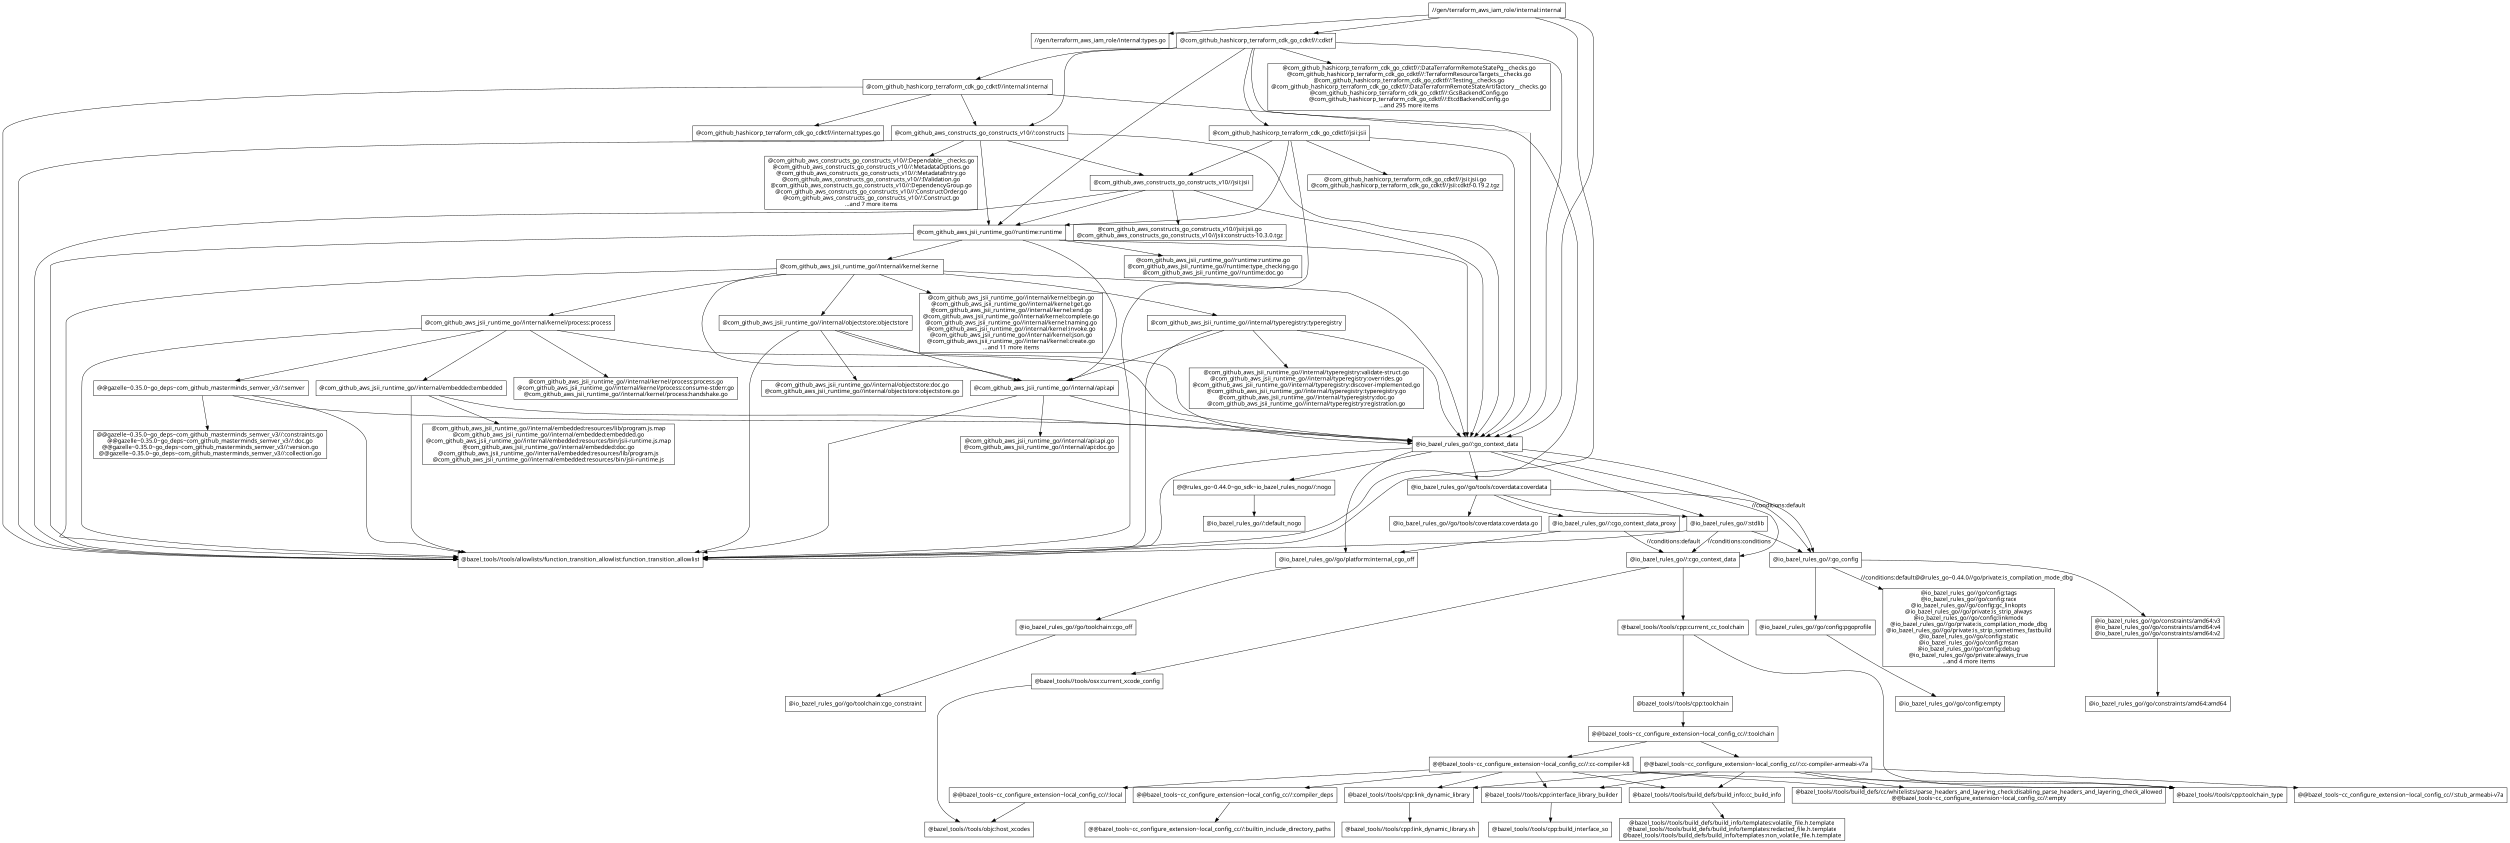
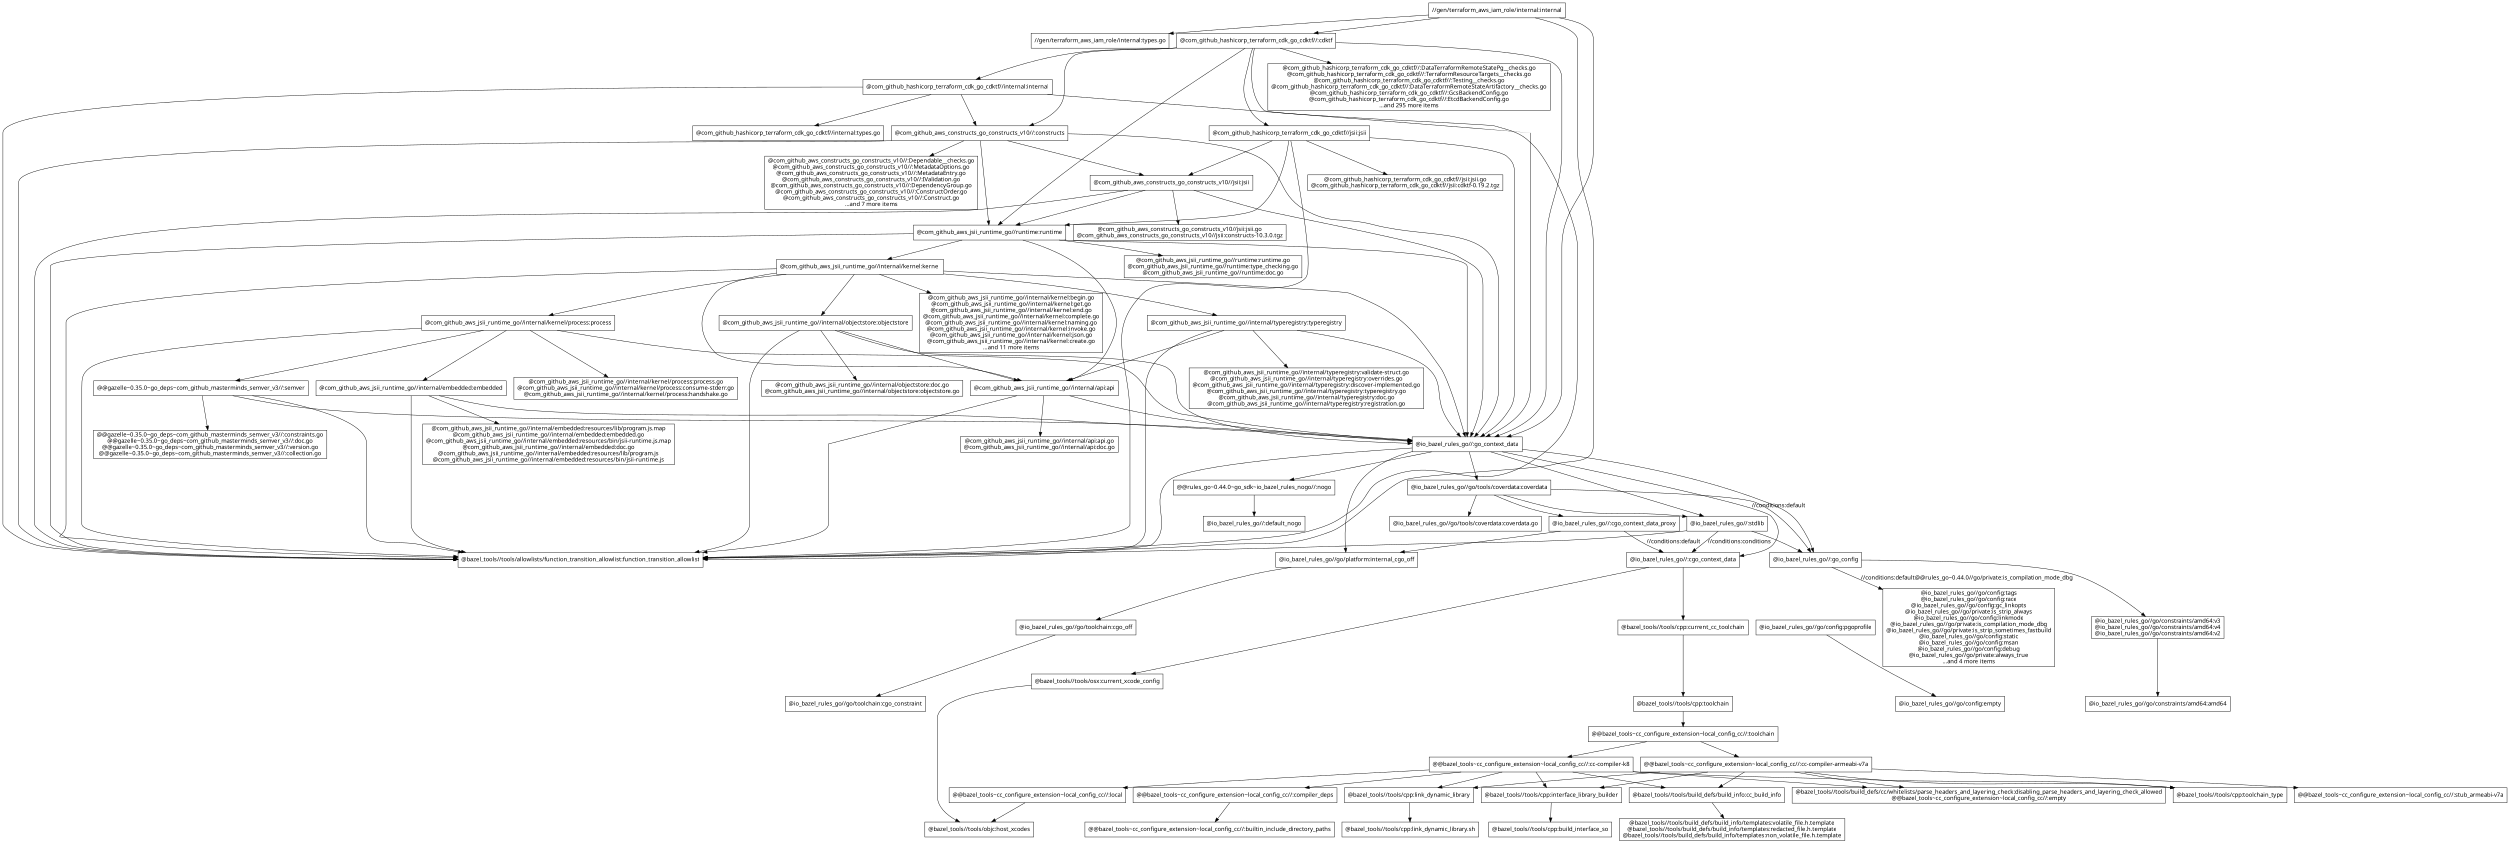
edge "@io_bazel_rules_go//:go_config" -> "@io_bazel_rules_go//go/config:pgoprofile": removed
edge "@bazel_tools//tools/cpp:current_cc_toolchain" -> "@bazel_tools//tools/cpp:toolchain_type": removed
